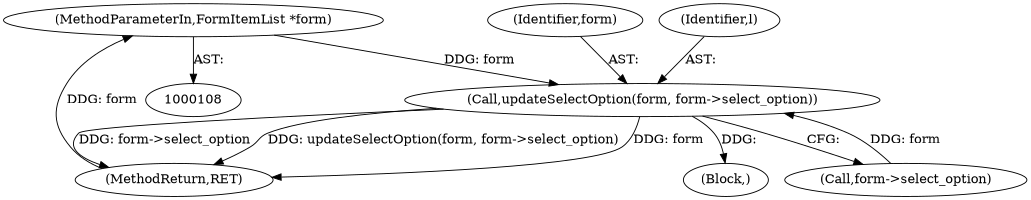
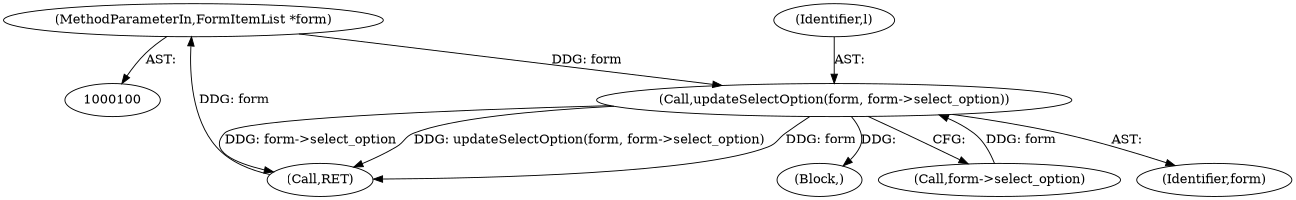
edge "(Identifier,form)" -> "(Call,updateSelectOption(form, form->select_option))": reversed
node "1000108": label "1000108" -> "1000100"
node "(MethodReturn,RET)": label "(MethodReturn,RET)" -> "(Call,RET)"
